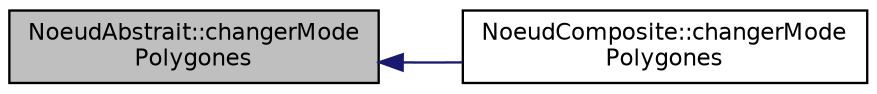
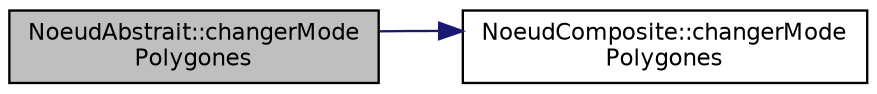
edge "NoeudComposite::changerMode Polygones" -> "NoeudAbstrait::changerMode Polygones": reversed
